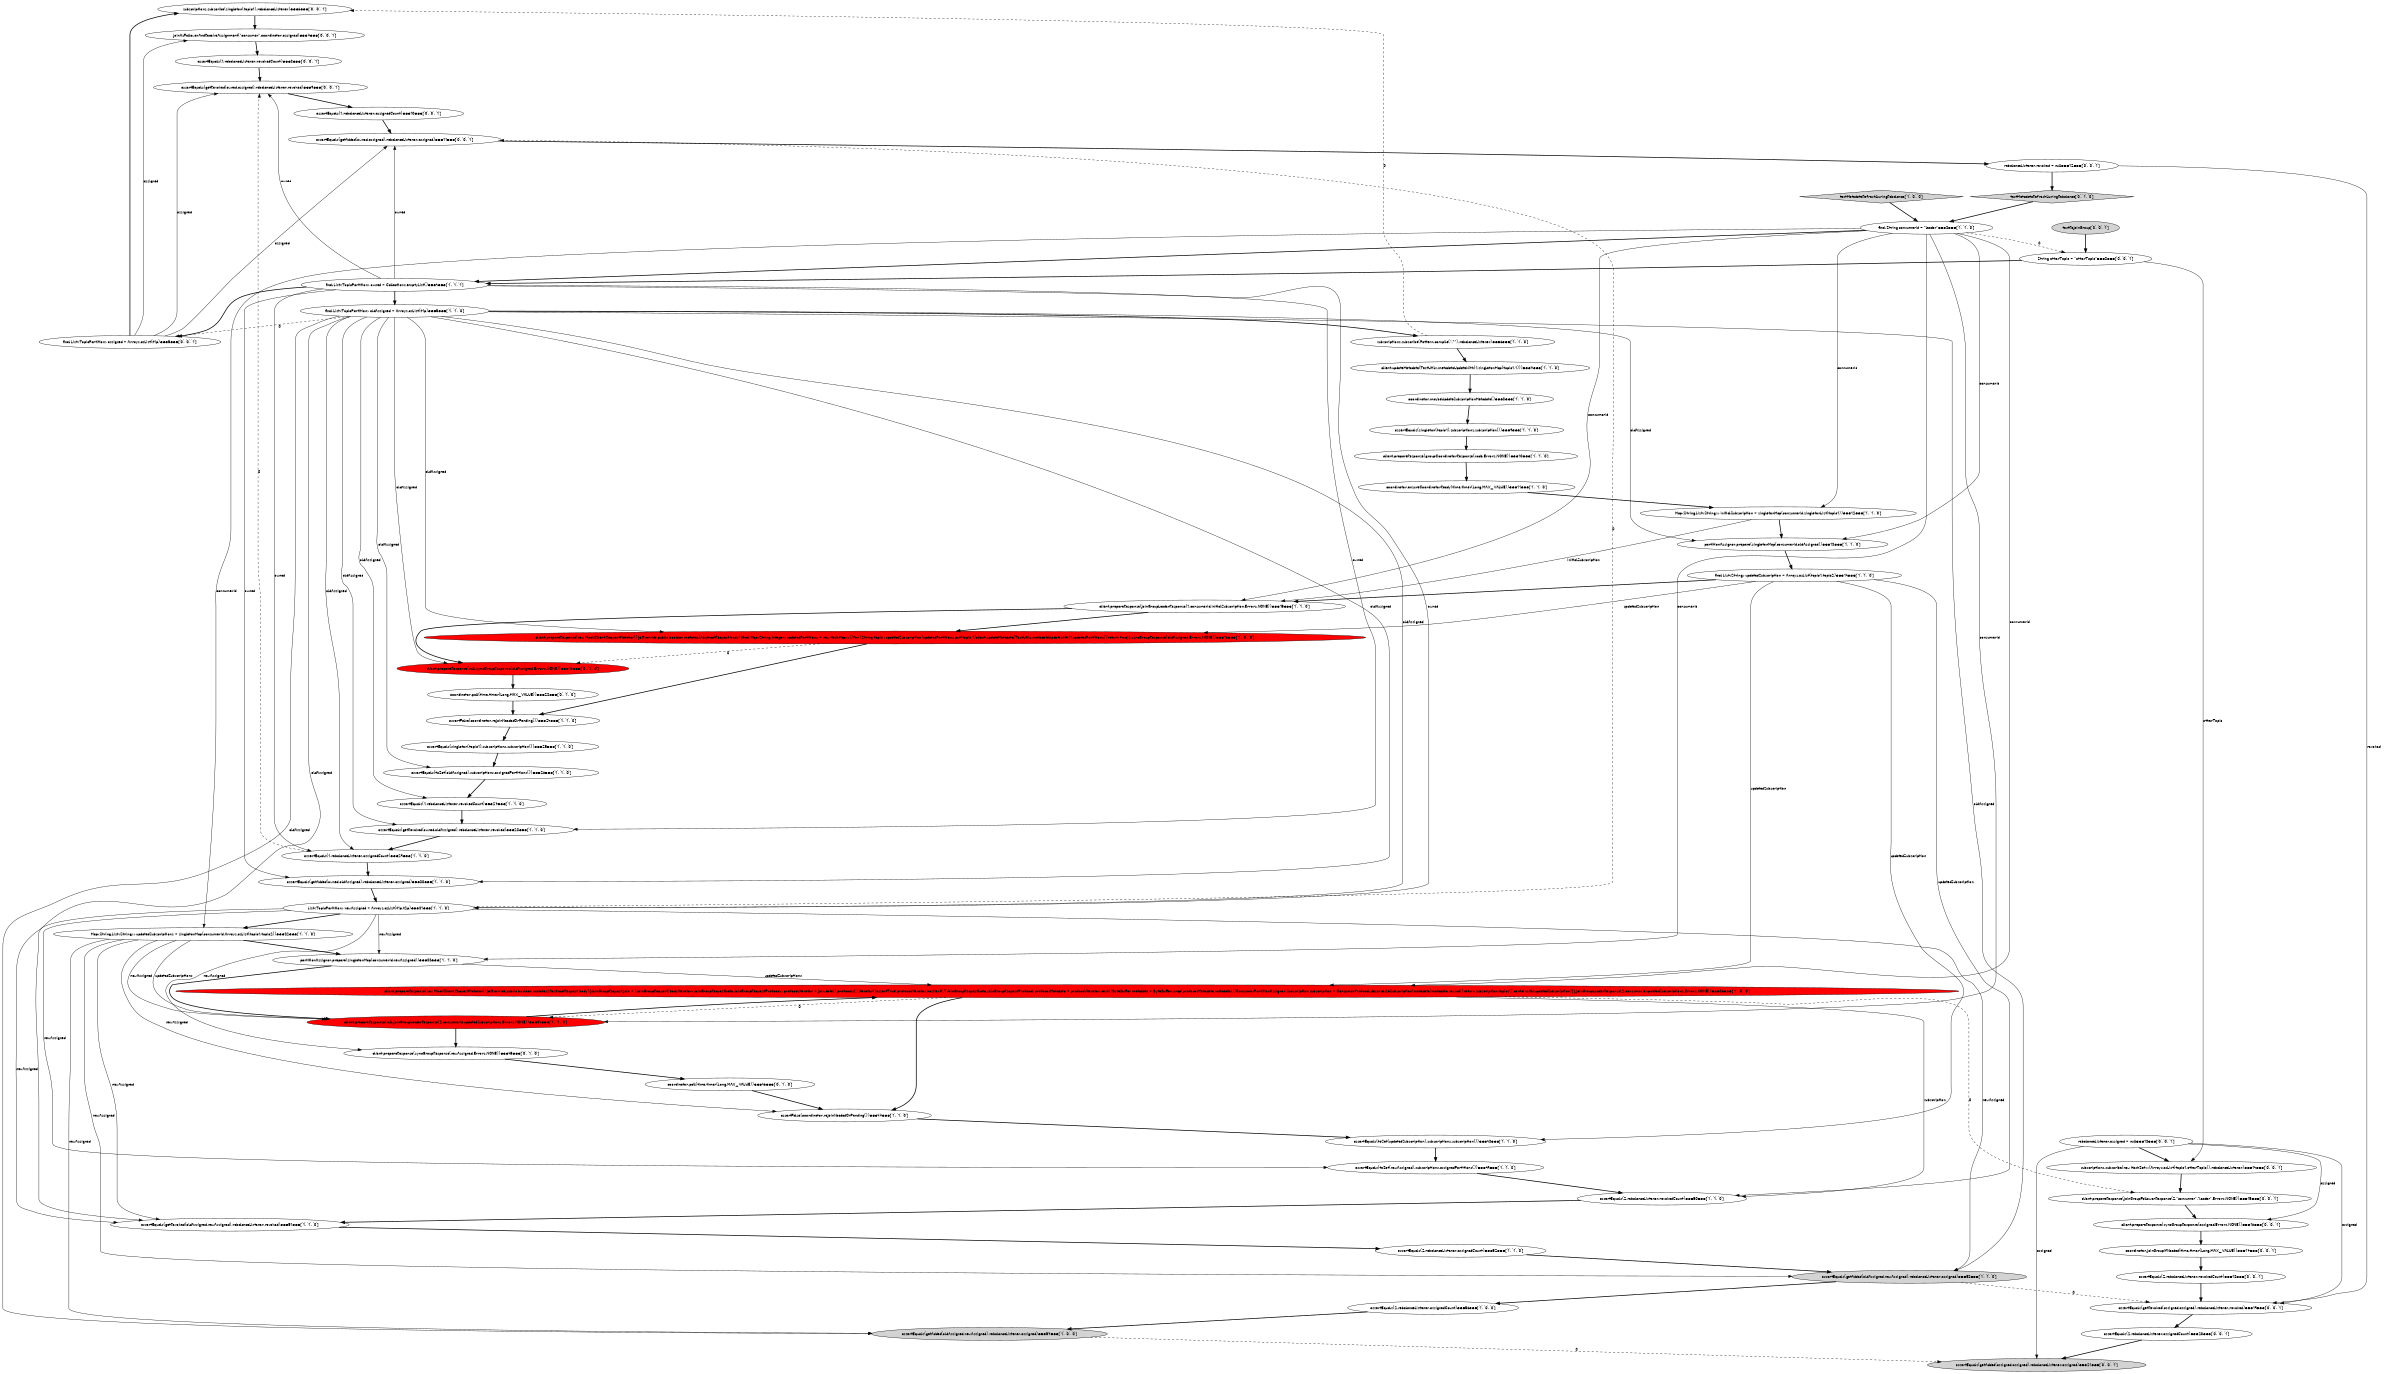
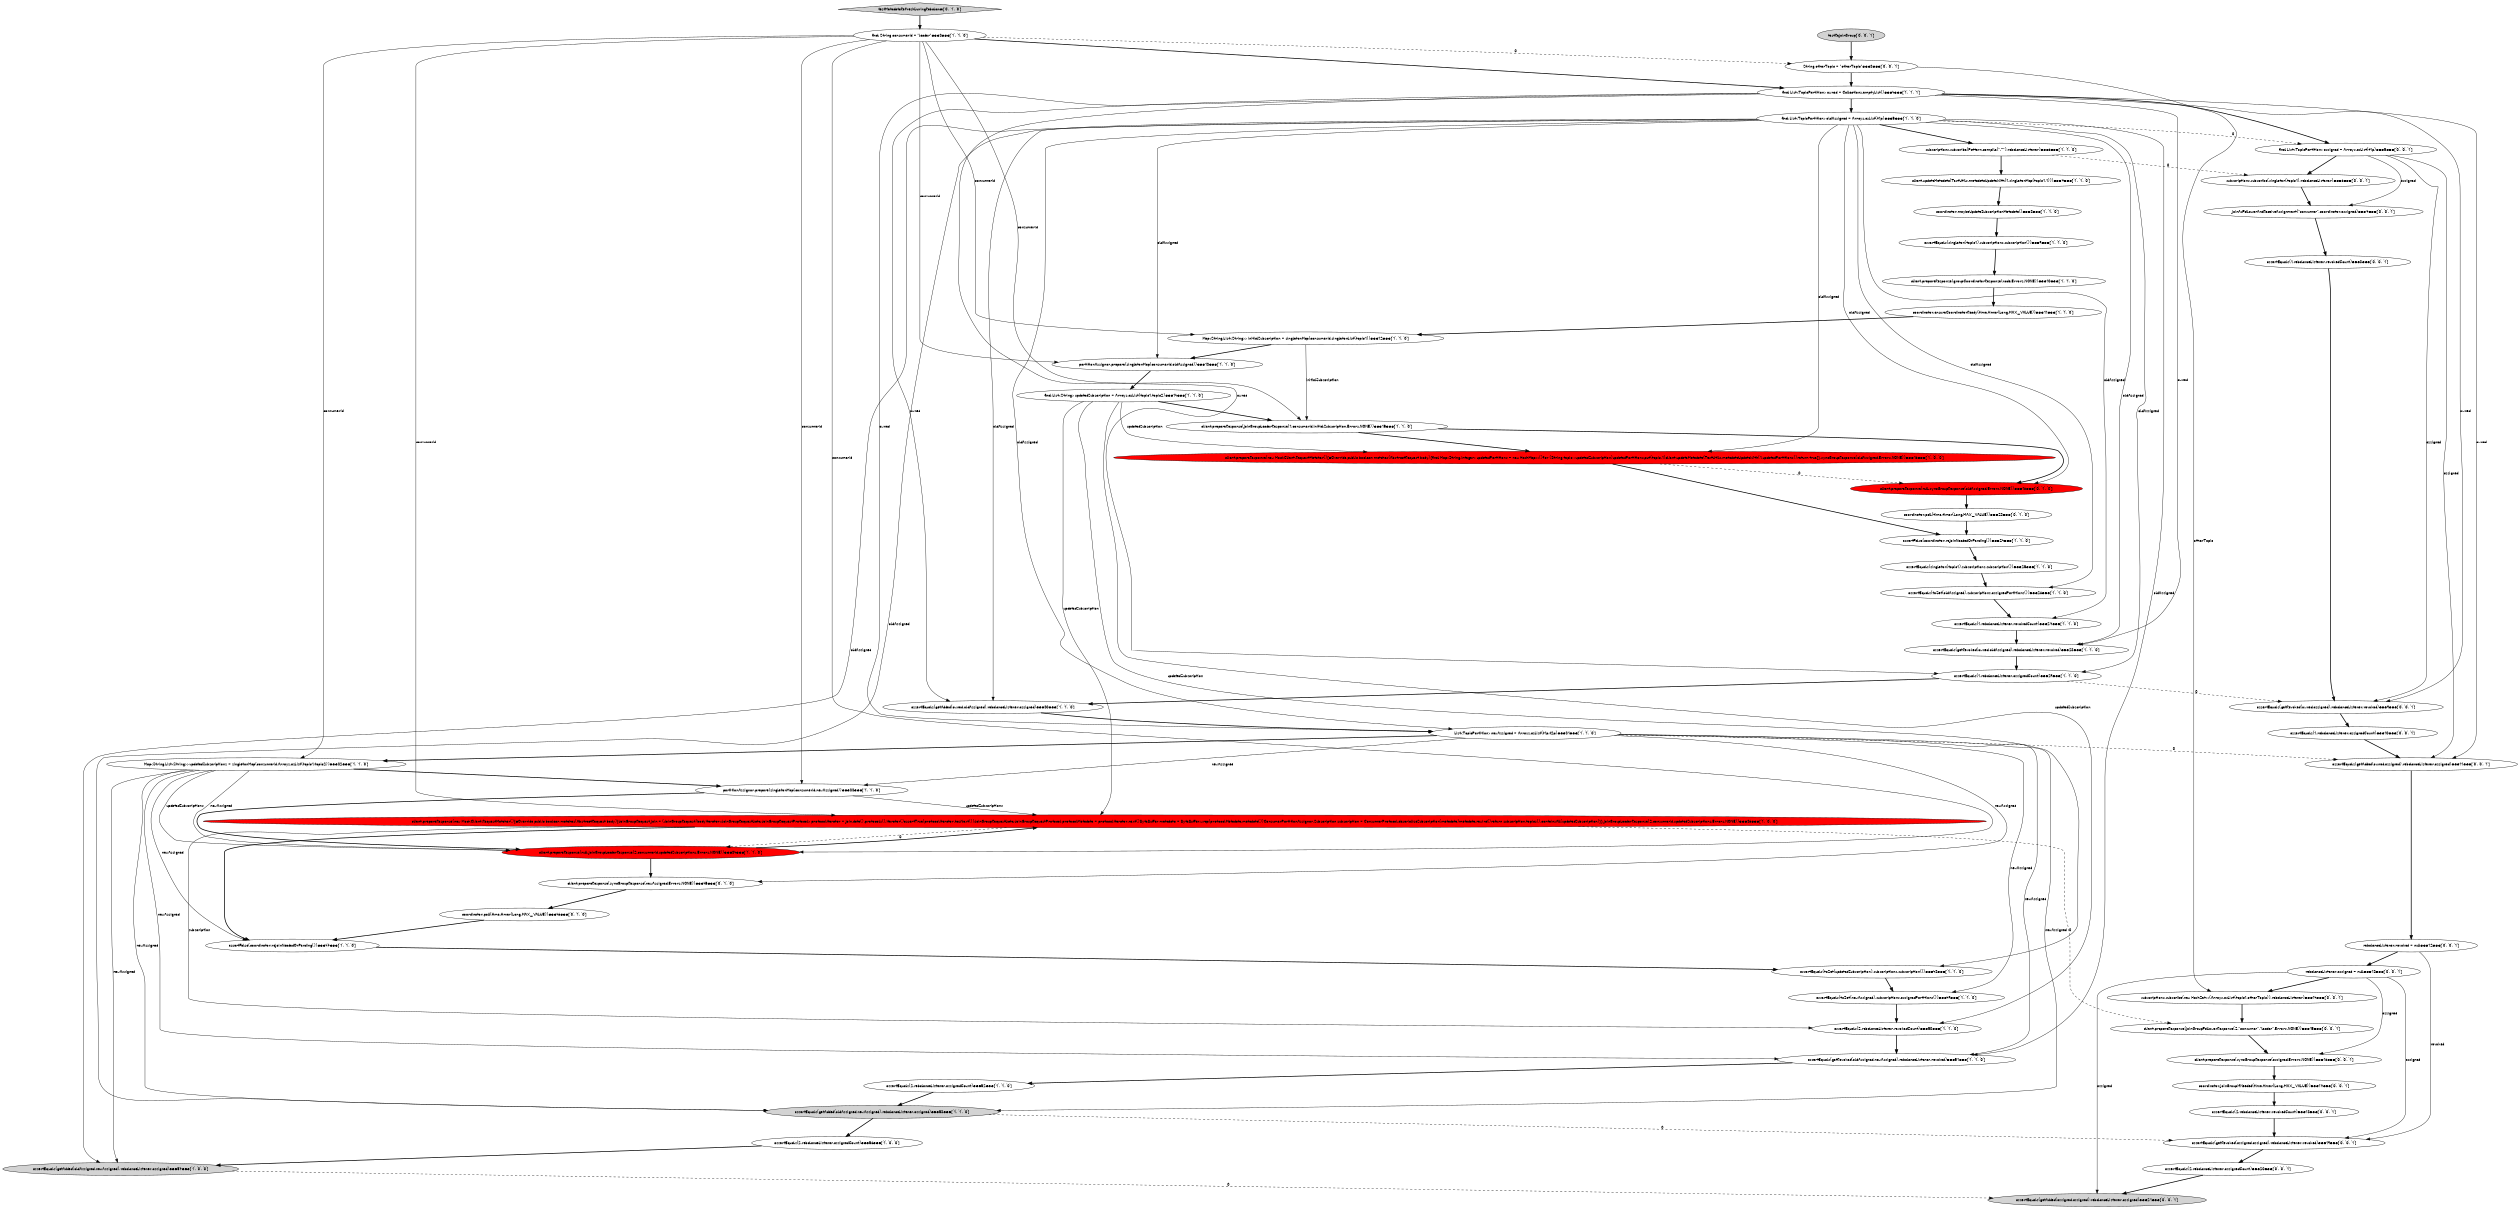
edge "rebalanceListener.revoked = null@@@12@@@['0', '0', '1']" -> "testMetadataRefreshDuringRebalance['0', '1', '0']": now "rebalanceListener.revoked = null@@@12@@@['0', '0', '1']" -> "rebalanceListener.assigned = null@@@13@@@['0', '0', '1']"
node "testMetadataRefreshDuringRebalance['1', '0', '0']": removed
